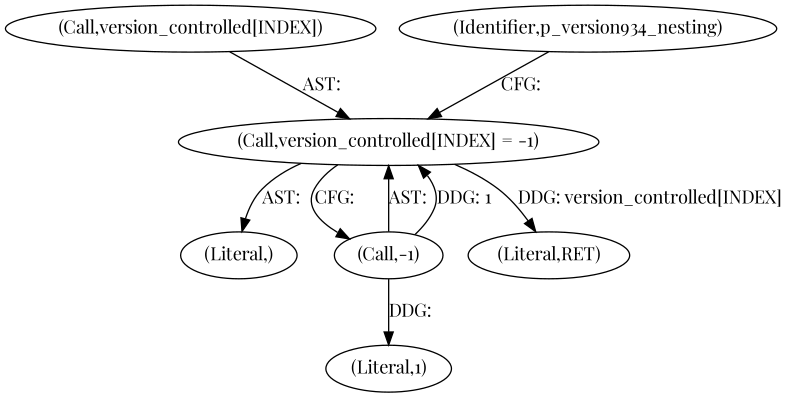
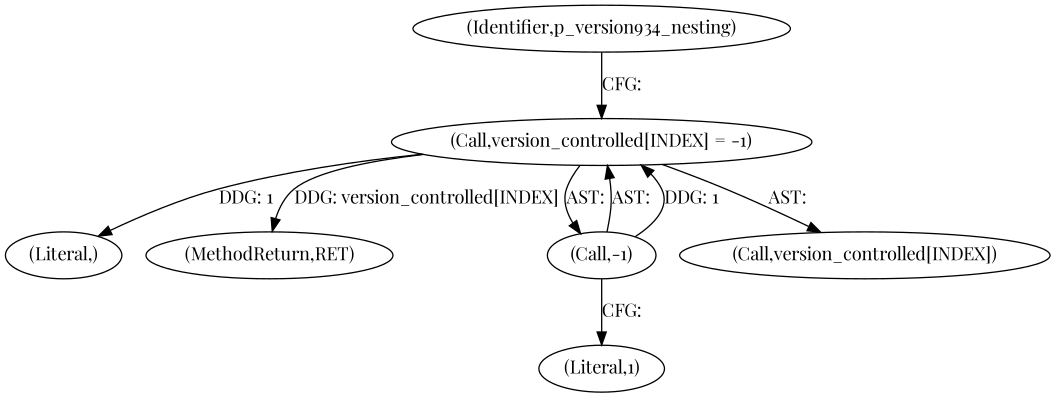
edge "(Call,version_controlled[INDEX])" -> "(Call,version_controlled[INDEX] = -1)": reversed
edge "(Call,version_controlled[INDEX] = -1)" -> "(Literal,)": label "AST: " -> "DDG: 1"
edge "(Call,version_controlled[INDEX] = -1)" -> "(Call,-1)": label "CFG: " -> "AST: "
node "(Literal,RET)": label "(Literal,RET)" -> "(MethodReturn,RET)"
edge "(Call,-1)" -> "(Literal,1)": label "DDG: " -> "CFG: "
